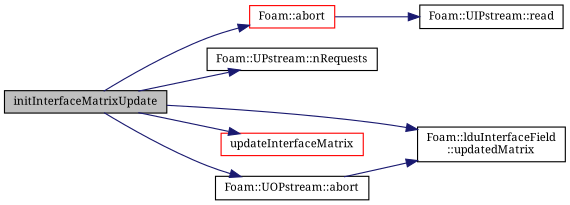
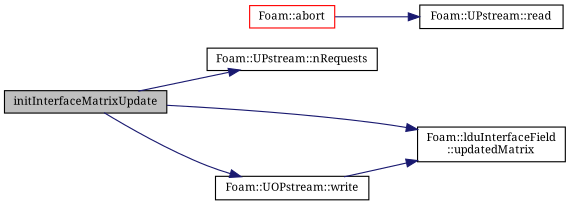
node "Foam::UIPstream::read": label "Foam::UIPstream::read" -> "Foam::UPstream::read"
edge "initInterfaceMatrixUpdate" -> "Foam::abort": removed
node "updateInterfaceMatrix": removed
node "Foam::UOPstream::abort": label "Foam::UOPstream::abort" -> "Foam::UOPstream::write"
